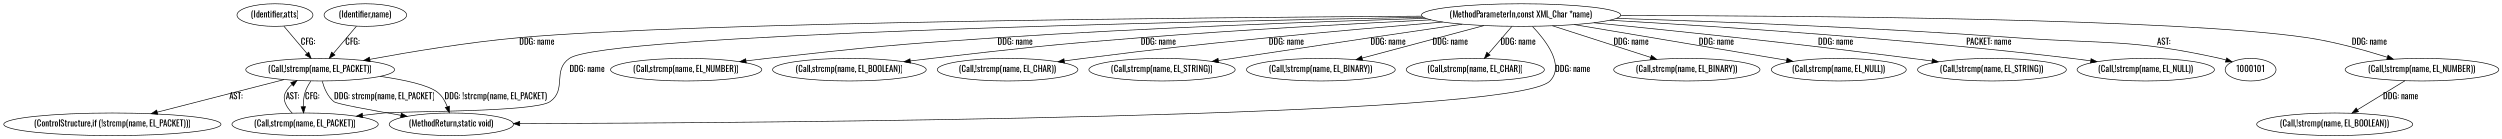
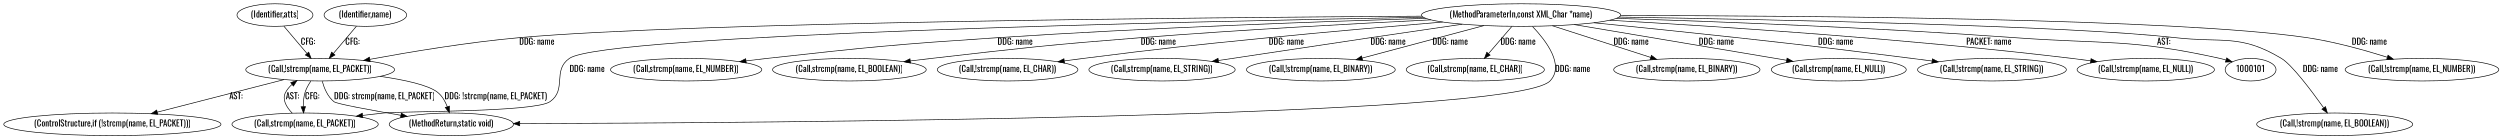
edge "(Call,!strcmp(name, EL_NUMBER))" -> "(Call,!strcmp(name, EL_BOOLEAN))": now "(MethodParameterIn,const XML_Char *name)" -> "(Call,!strcmp(name, EL_BOOLEAN))"
